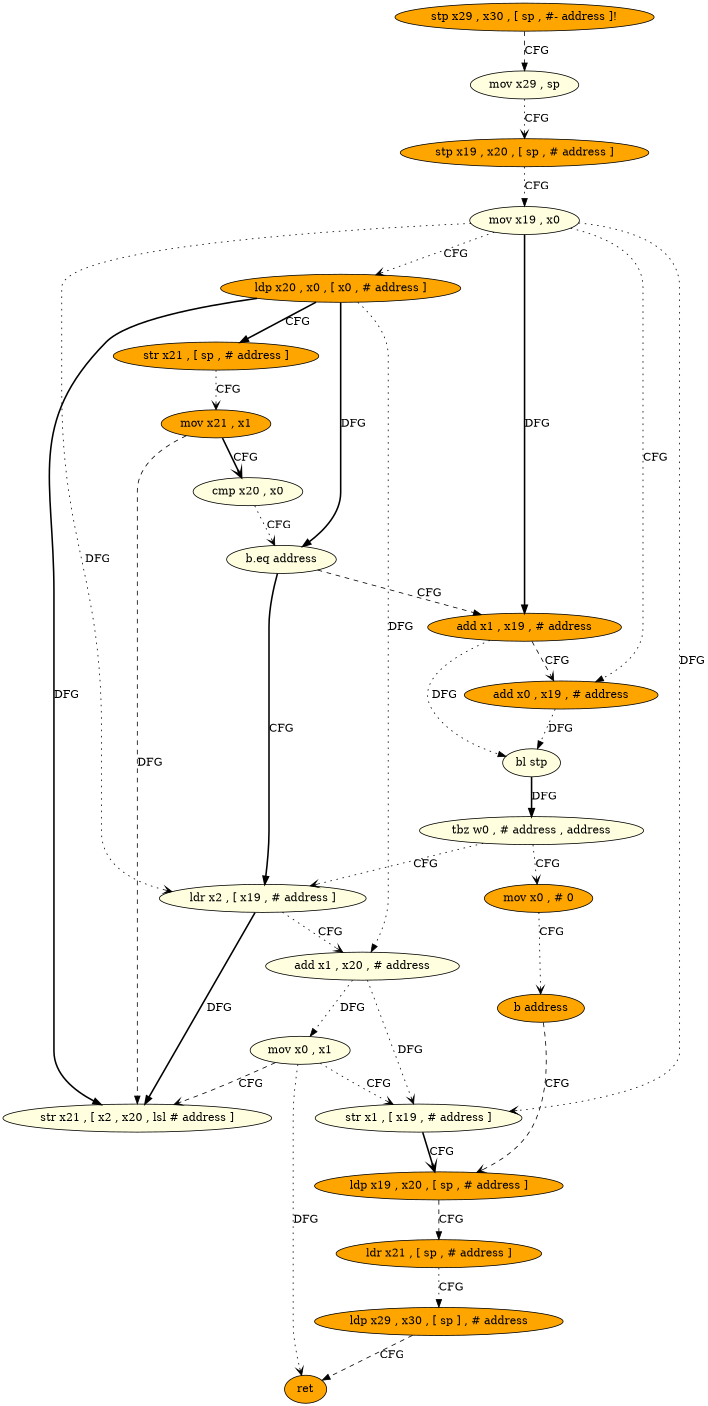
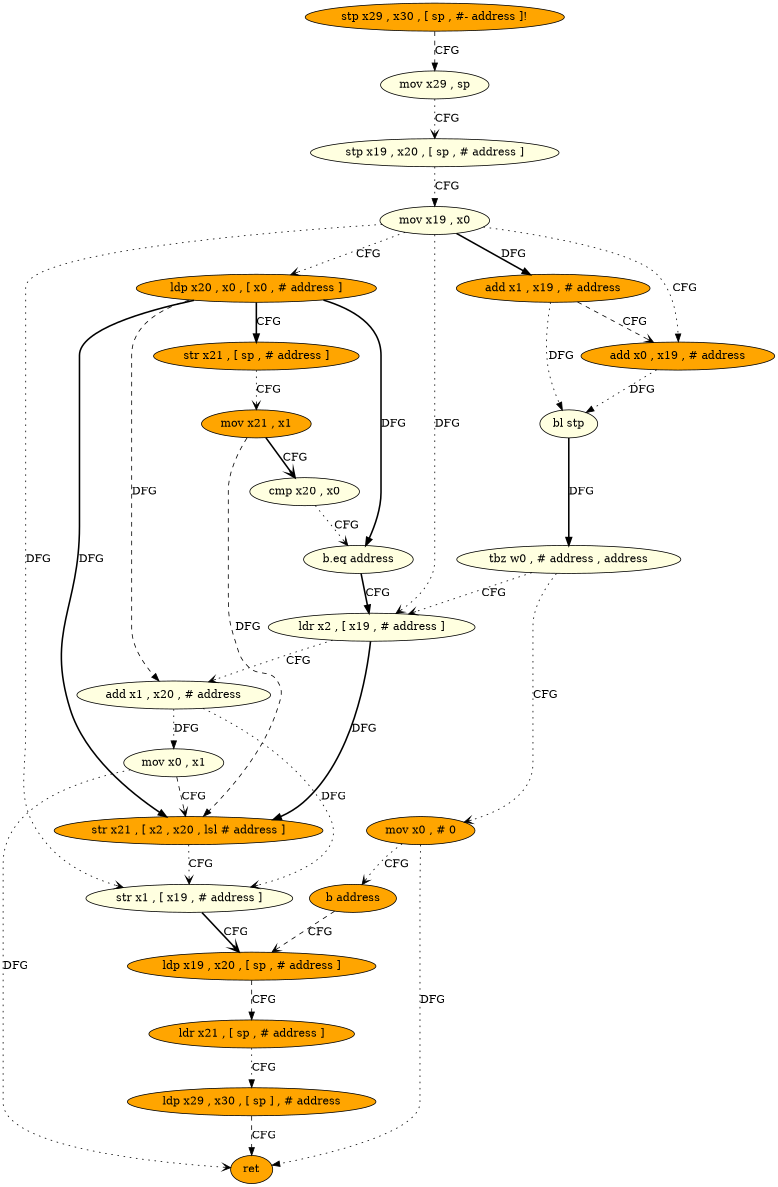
node "stp x19 , x20 , [ sp , # address ]": fillcolor orange -> lightyellow
edge "b.eq address" -> "add x1 , x19 , # address": removed, label "CFG"
edge "ldp x20 , x0 , [ x0 , # address ]" -> "add x1 , x20 , # address": style dotted -> dashed
edge "mov x0 , # 0" -> "ret": added, label "DFG"
edge "mov x0 , x1" -> "str x1 , [ x19 , # address ]": now "str x21 , [ x2 , x20 , lsl # address ]" -> "str x1 , [ x19 , # address ]"
node "str x21 , [ x2 , x20 , lsl # address ]": fillcolor lightyellow -> orange
